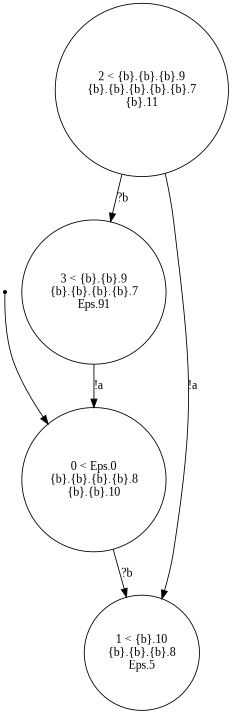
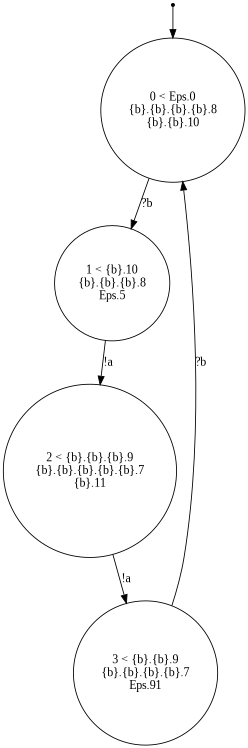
edge "2 < {b}.{b}.{b}.9 {b}.{b}.{b}.{b}.{b}.7 {b}.11" -> "3 < {b}.{b}.9 {b}.{b}.{b}.{b}.7 Eps.91": label "?b" -> "!a"
edge "2 < {b}.{b}.{b}.9 {b}.{b}.{b}.{b}.{b}.7 {b}.11" -> "1 < {b}.10 {b}.{b}.{b}.8 Eps.5": reversed
edge "3 < {b}.{b}.9 {b}.{b}.{b}.{b}.7 Eps.91" -> "0 < Eps.0 {b}.{b}.{b}.{b}.8 {b}.{b}.10": label "!a" -> "?b"
